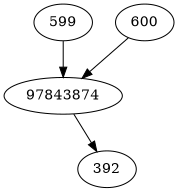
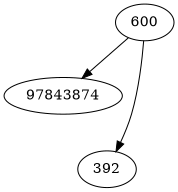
node "599": removed
edge "97843874" -> "392": now "600" -> "392"
